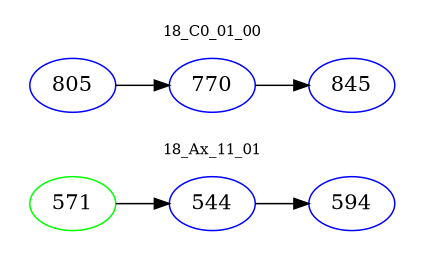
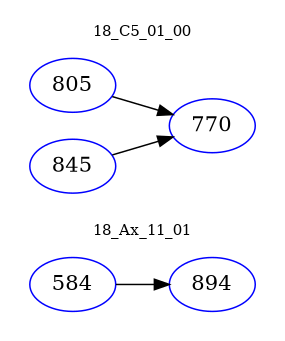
cluster "18_C0_01_00": label "18_C0_01_00" -> "18_C5_01_00"
edge "770" -> "845": reversed
node "571": removed
node "544": label "544" -> "584"
node "594": label "594" -> "894"
